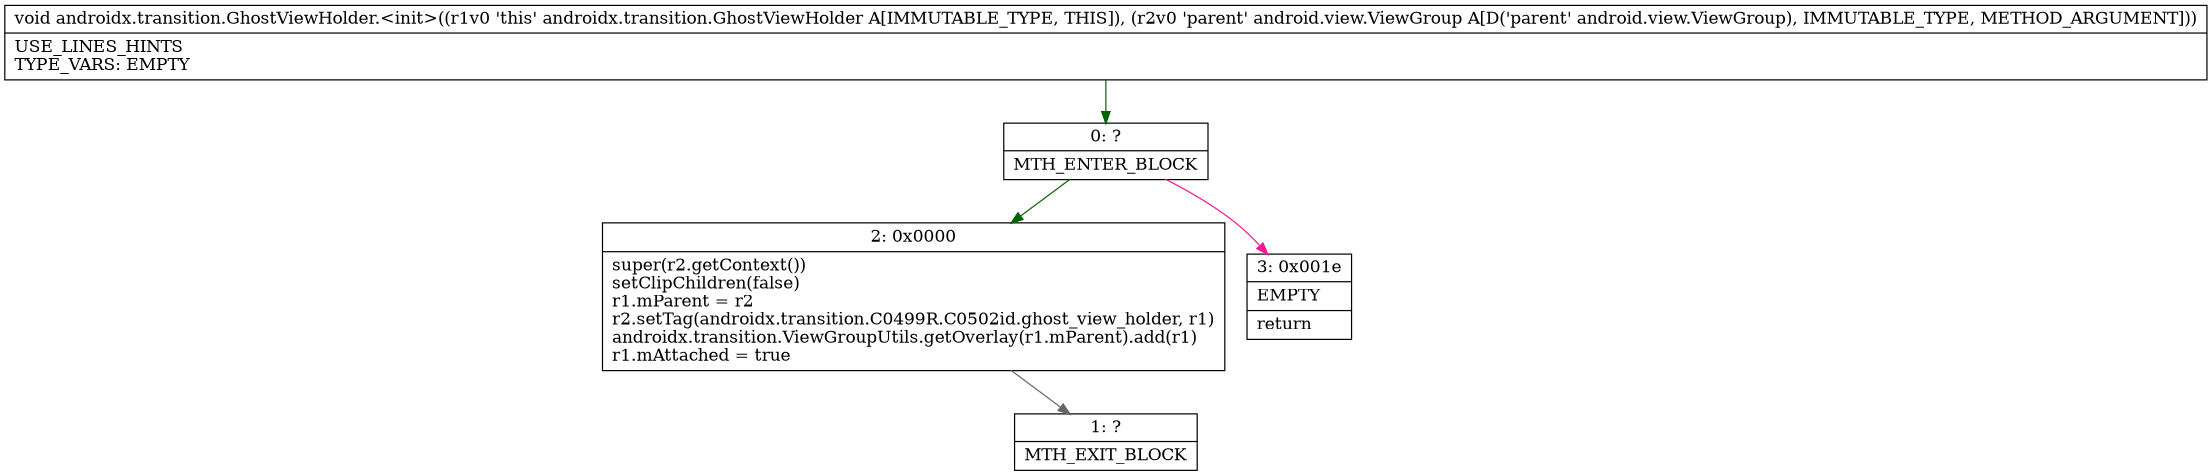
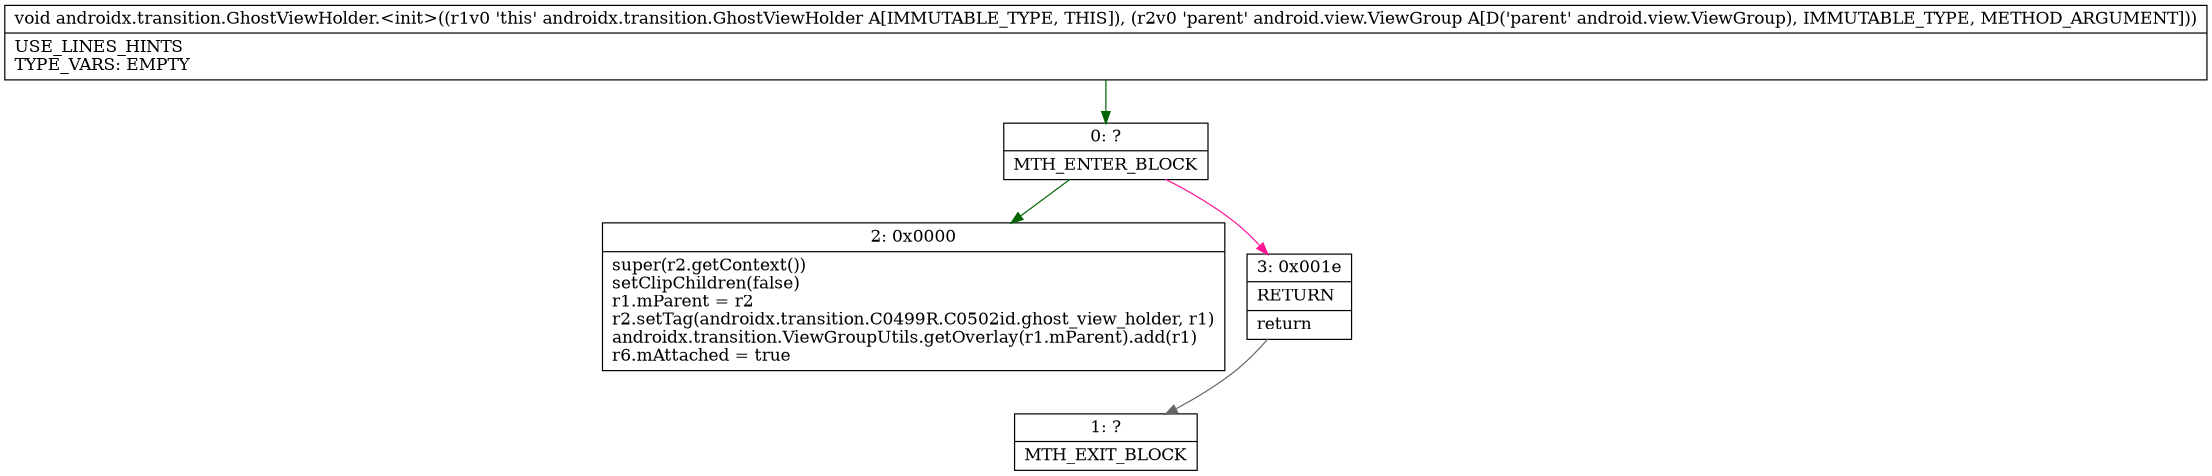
node "3: 0x001e": text "EMPTY" -> "RETURN"
node "2: 0x0000": text "r1.mAttached = true" -> "r6.mAttached = true"
edge "2: 0x0000" -> "1: ?": now "3: 0x001e" -> "1: ?"
